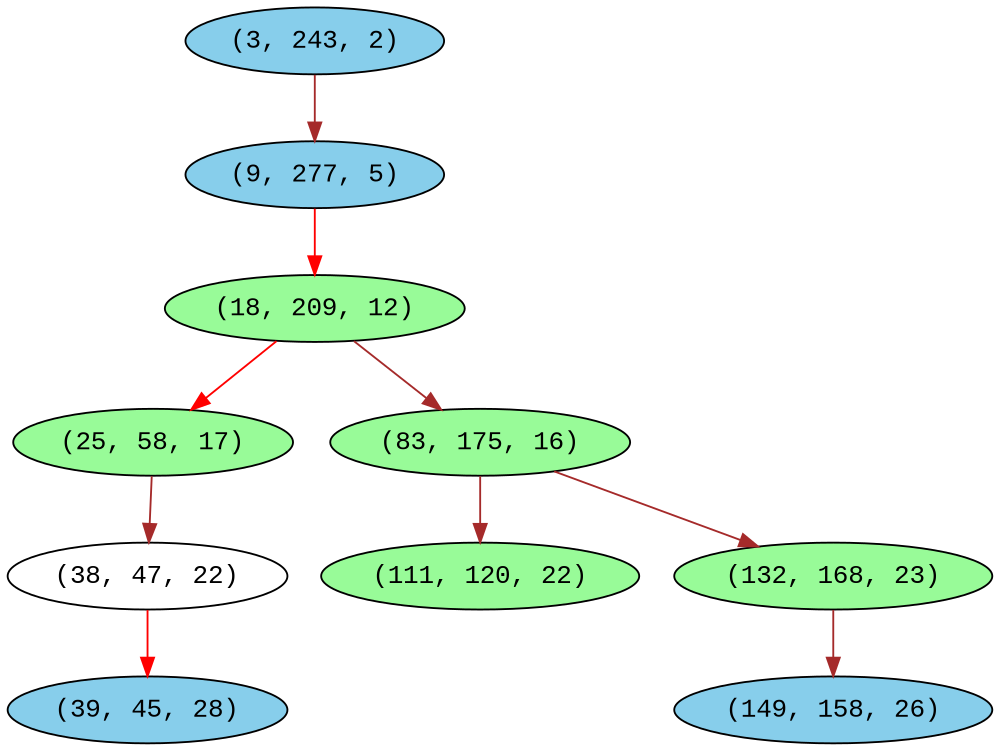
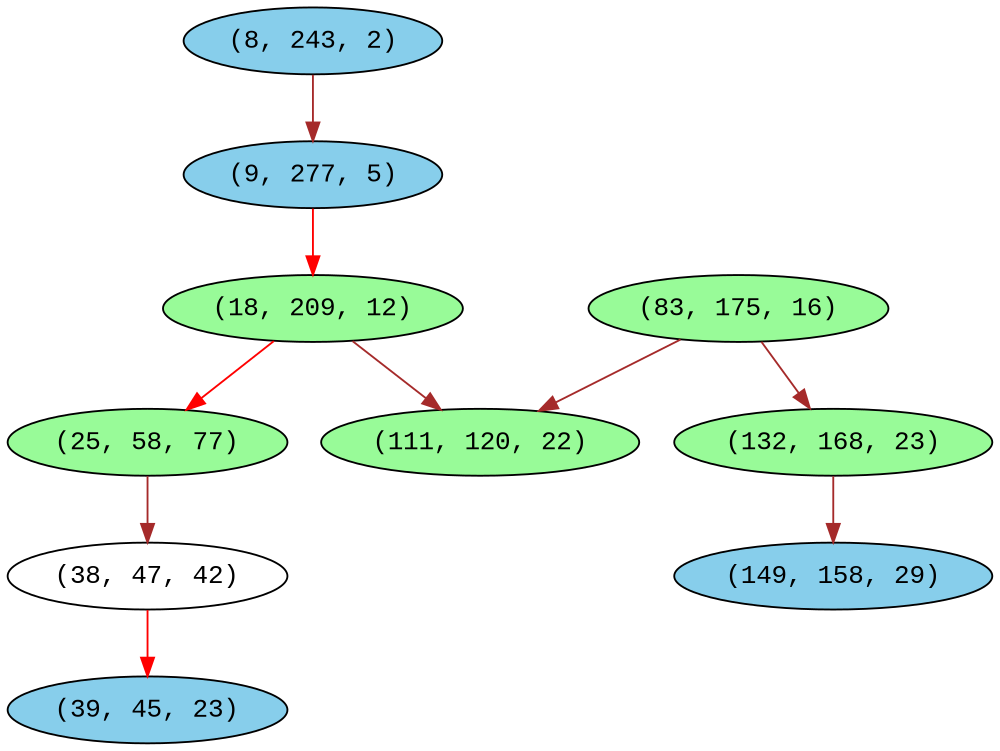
node "(3, 243, 2)": label "(3, 243, 2)" -> "(8, 243, 2)"
edge "(18, 209, 12)" -> "(83, 175, 16)": now "(18, 209, 12)" -> "(111, 120, 22)"
node "(25, 58, 17)": label "(25, 58, 17)" -> "(25, 58, 77)"
node "(38, 47, 22)": label "(38, 47, 22)" -> "(38, 47, 42)"
node "(39, 45, 28)": label "(39, 45, 28)" -> "(39, 45, 23)"
node "(149, 158, 26)": label "(149, 158, 26)" -> "(149, 158, 29)"
